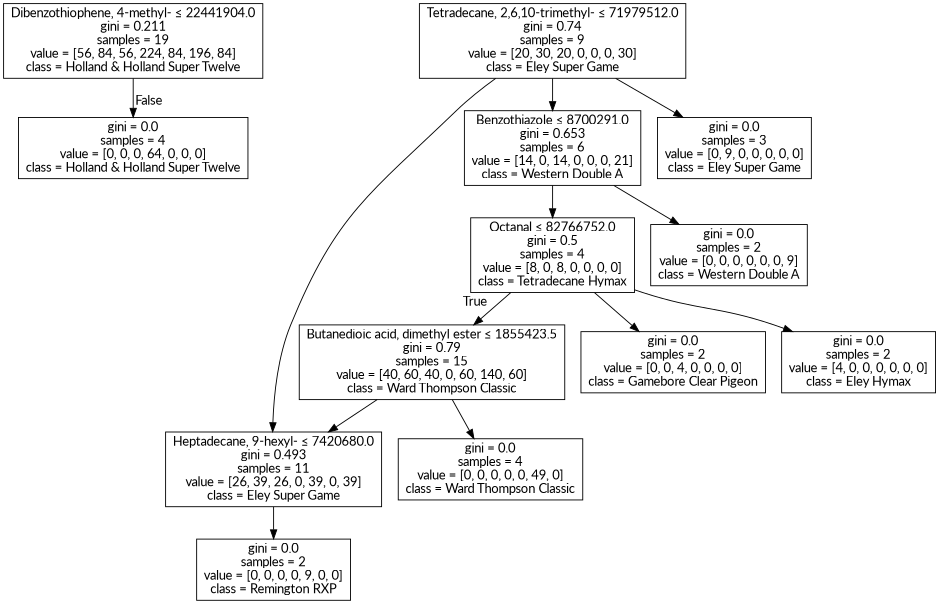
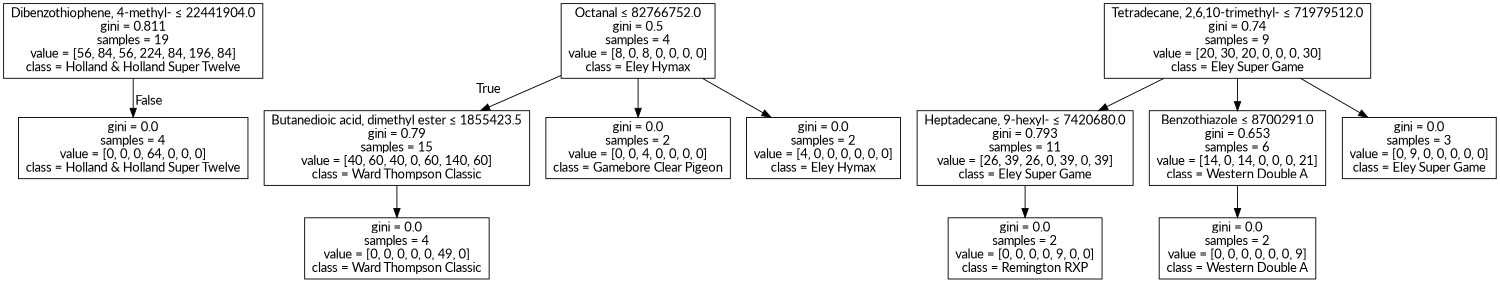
node "Dibenzothiophene, 4-methyl- ≤ 22441904.0": text "gini = 0.211" -> "gini = 0.811"
edge "Benzothiazole ≤ 8700291.0" -> "Octanal ≤ 82766752.0": removed
node "Octanal ≤ 82766752.0": text "class = Tetradecane Hymax" -> "class = Eley Hymax"
edge "Butanedioic acid, dimethyl ester ≤ 1855423.5" -> "Heptadecane, 9-hexyl- ≤ 7420680.0": removed
node "Heptadecane, 9-hexyl- ≤ 7420680.0": text "gini = 0.493" -> "gini = 0.793"
